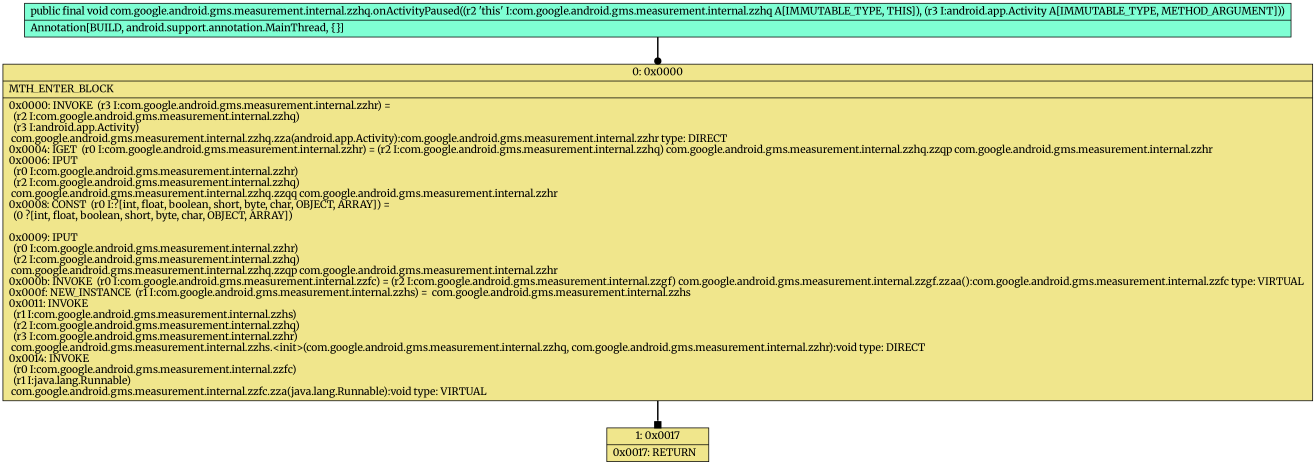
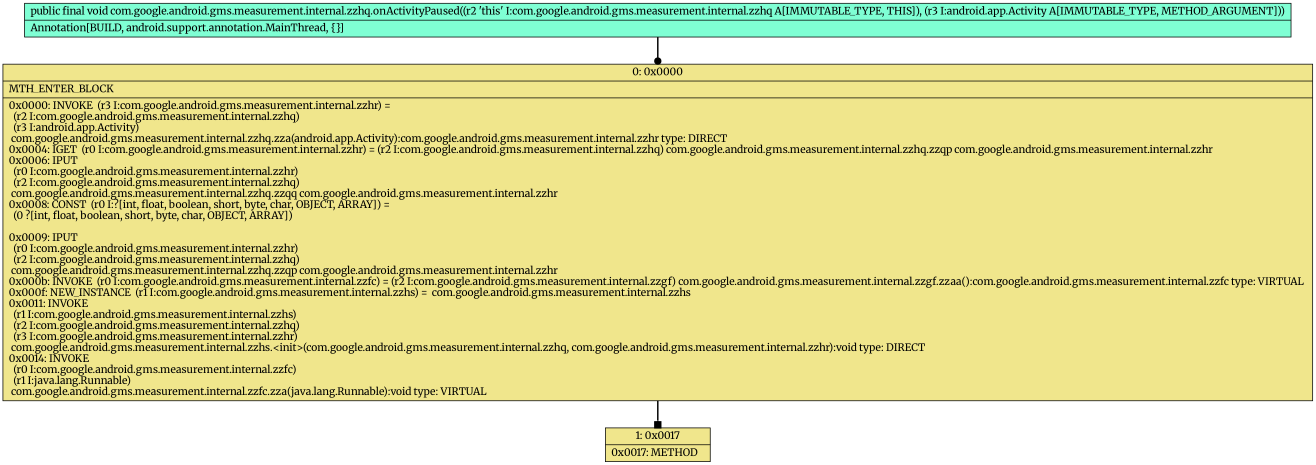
node "1: 0x0017": text "0x0017: RETURN" -> "0x0017: METHOD"
